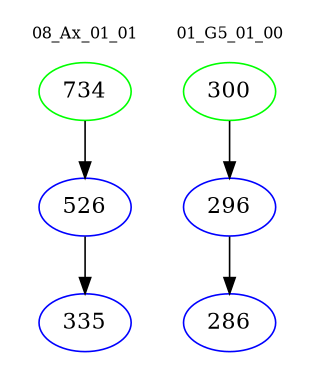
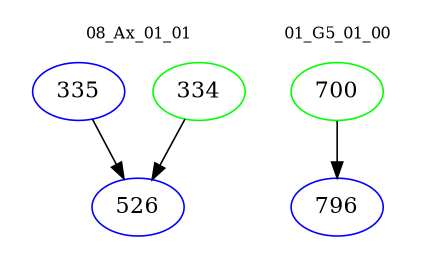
node "734": label "734" -> "334"
node "300": label "300" -> "700"
node "296": label "296" -> "796"
edge "526" -> "335": reversed
node "286": removed
